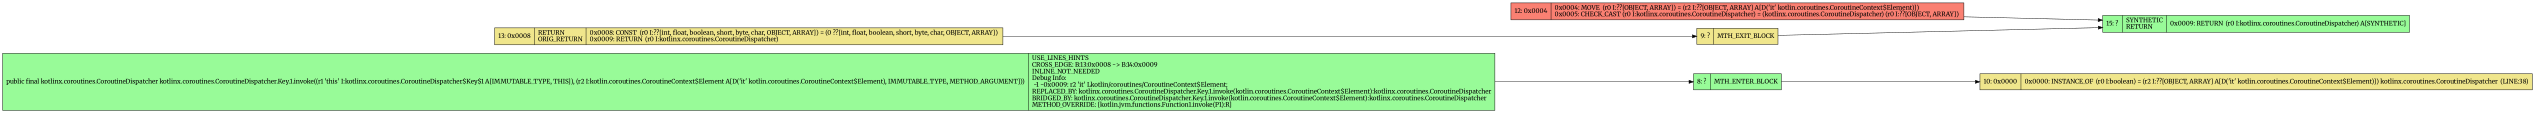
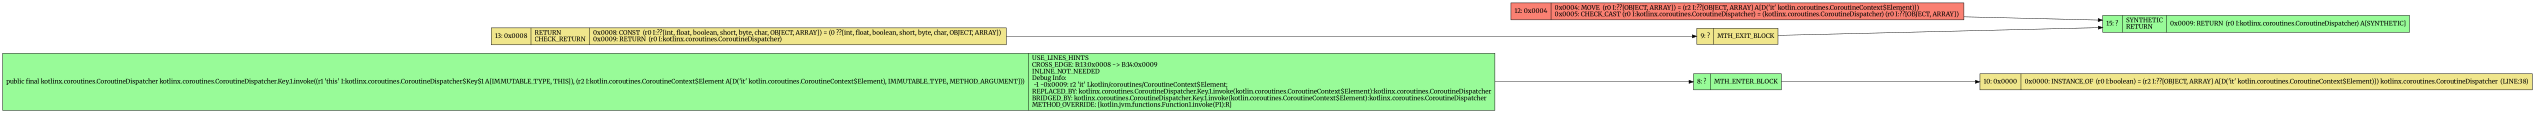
node "13: 0x0008": text "ORIG_RETURN" -> "CHECK_RETURN"
